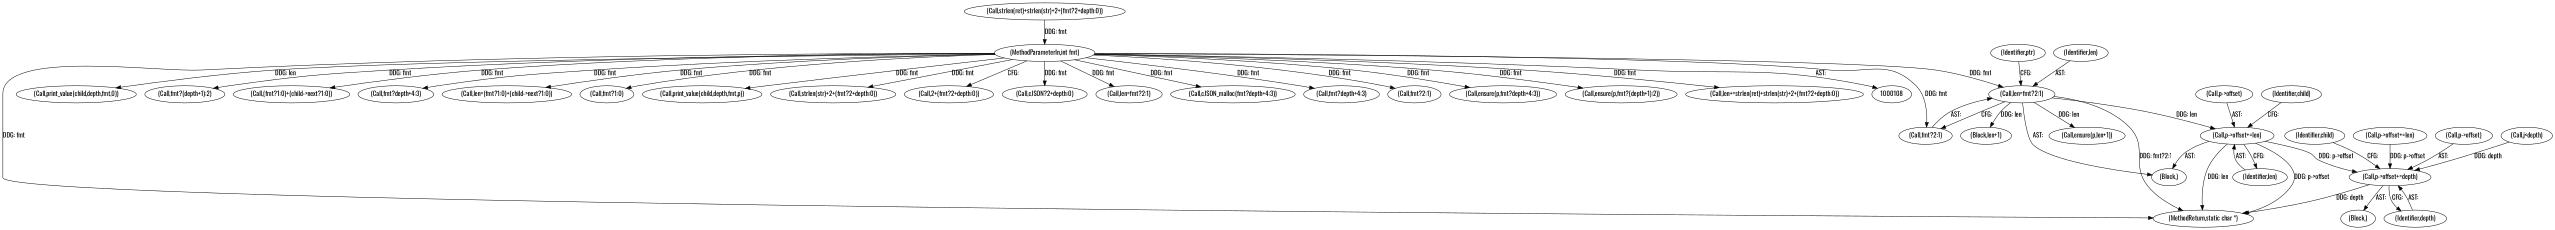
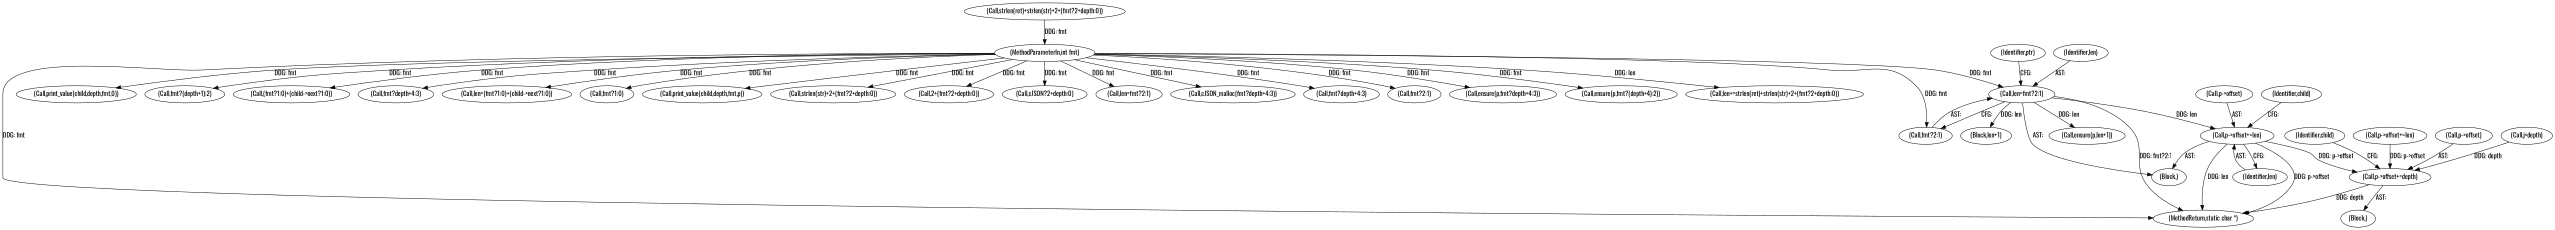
edge "(MethodParameterIn,int fmt)" -> "(Call,print_value(child,depth,fmt,0))": label "DDG: len" -> "DDG: fmt"
edge "(MethodParameterIn,int fmt)" -> "(Call,2+(fmt?2+depth:0))": label "CFG: " -> "DDG: fmt"
edge "(MethodParameterIn,int fmt)" -> "(Call,len+=strlen(ret)+strlen(str)+2+(fmt?2+depth:0))": label "DDG: fmt" -> "DDG: len"
node "(Call,ensure(p,fmt?(depth+1):2))": label "(Call,ensure(p,fmt?(depth+1):2))" -> "(Call,ensure(p,fmt?(depth+4):2))"
node "1000108": removed
node "(Identifier,depth)": removed
